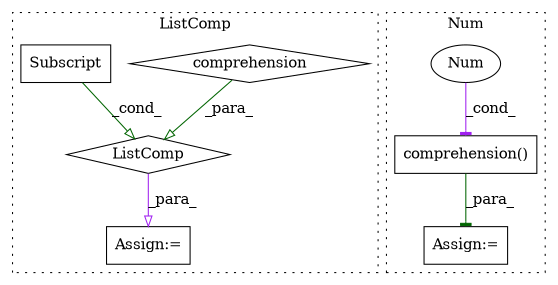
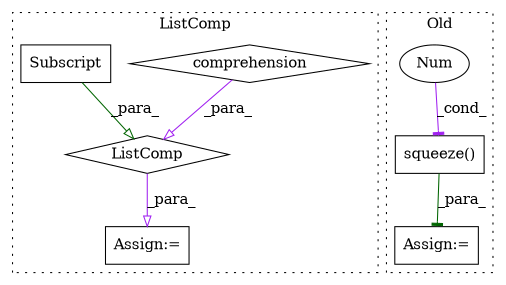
cluster "Num": label "Num" -> "Old"
edge "comprehension" -> "ListComp": color darkgreen -> purple
edge "Subscript" -> "ListComp": label "_cond_" -> "_para_"
node "comprehension()": label "comprehension()" -> "squeeze()"
